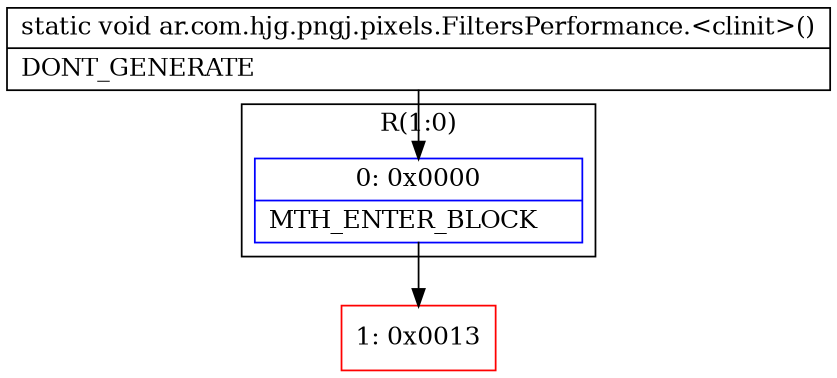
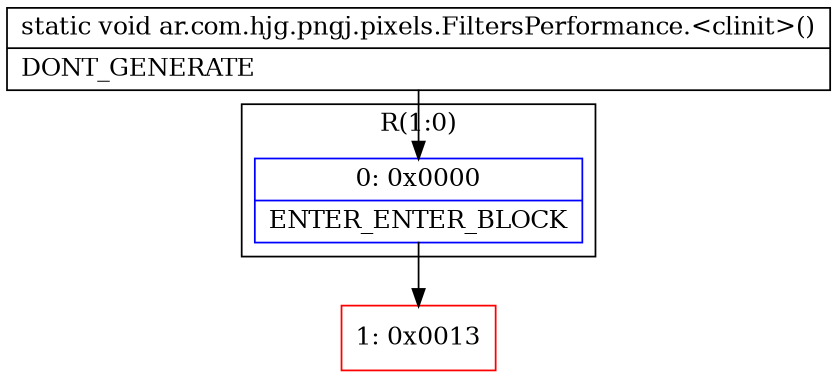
node "0: 0x0000": text "MTH_ENTER_BLOCK" -> "ENTER_ENTER_BLOCK"
